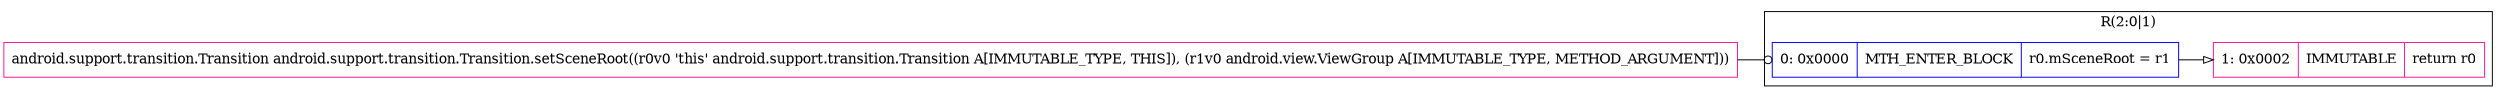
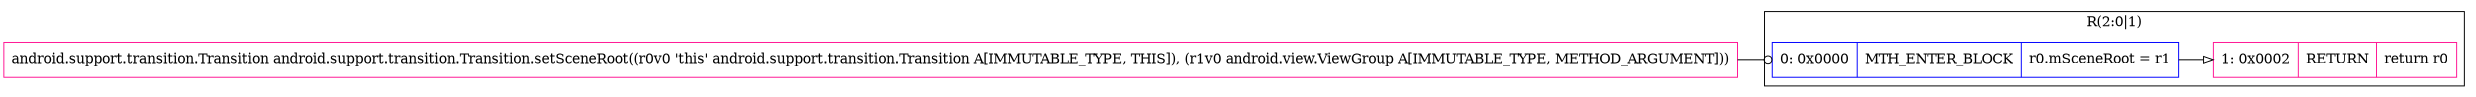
node "1: 0x0002": text "IMMUTABLE" -> "RETURN"
